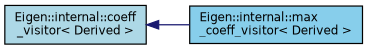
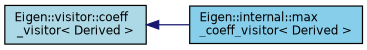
node "Eigen::internal::coeff _visitor< Derived >": label "Eigen::internal::coeff _visitor< Derived >" -> "Eigen::visitor::coeff _visitor< Derived >"
